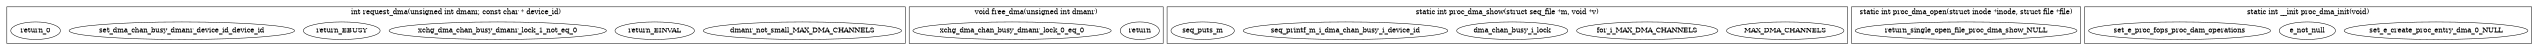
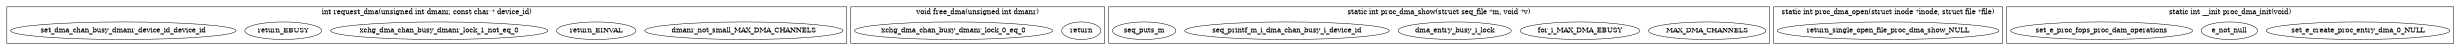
node "return_0": removed
node "dma_chan_busy_i_lock": label "dma_chan_busy_i_lock" -> "dma_entry_busy_i_lock"
node "for_i_MAX_DMA_CHANNELS": label "for_i_MAX_DMA_CHANNELS" -> "for_i_MAX_DMA_EBUSY"
